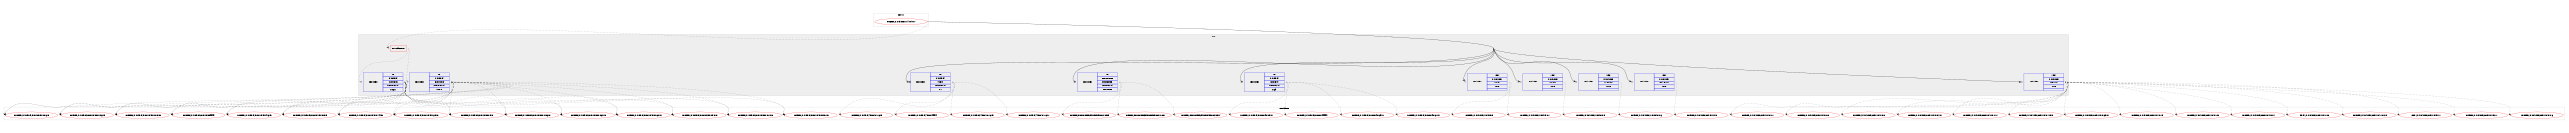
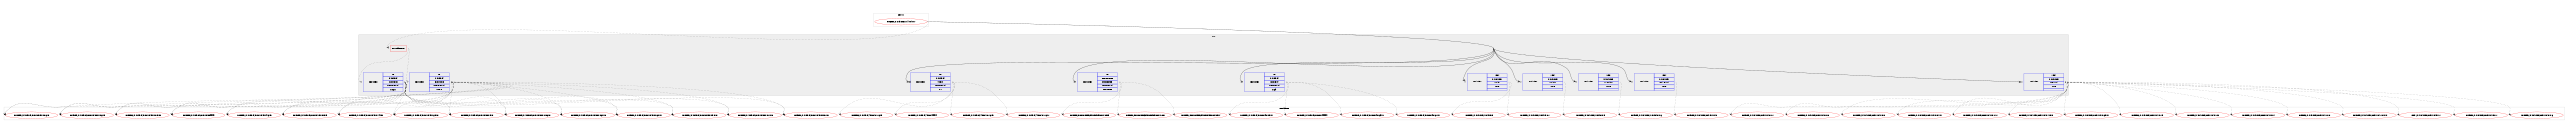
node "devel://sys-cluster/openmpi-4.0.2": label "devel://sys-cluster/openmpi-4.0.2" -> "portage://sys-cluster/openmpi-4.0.2"
